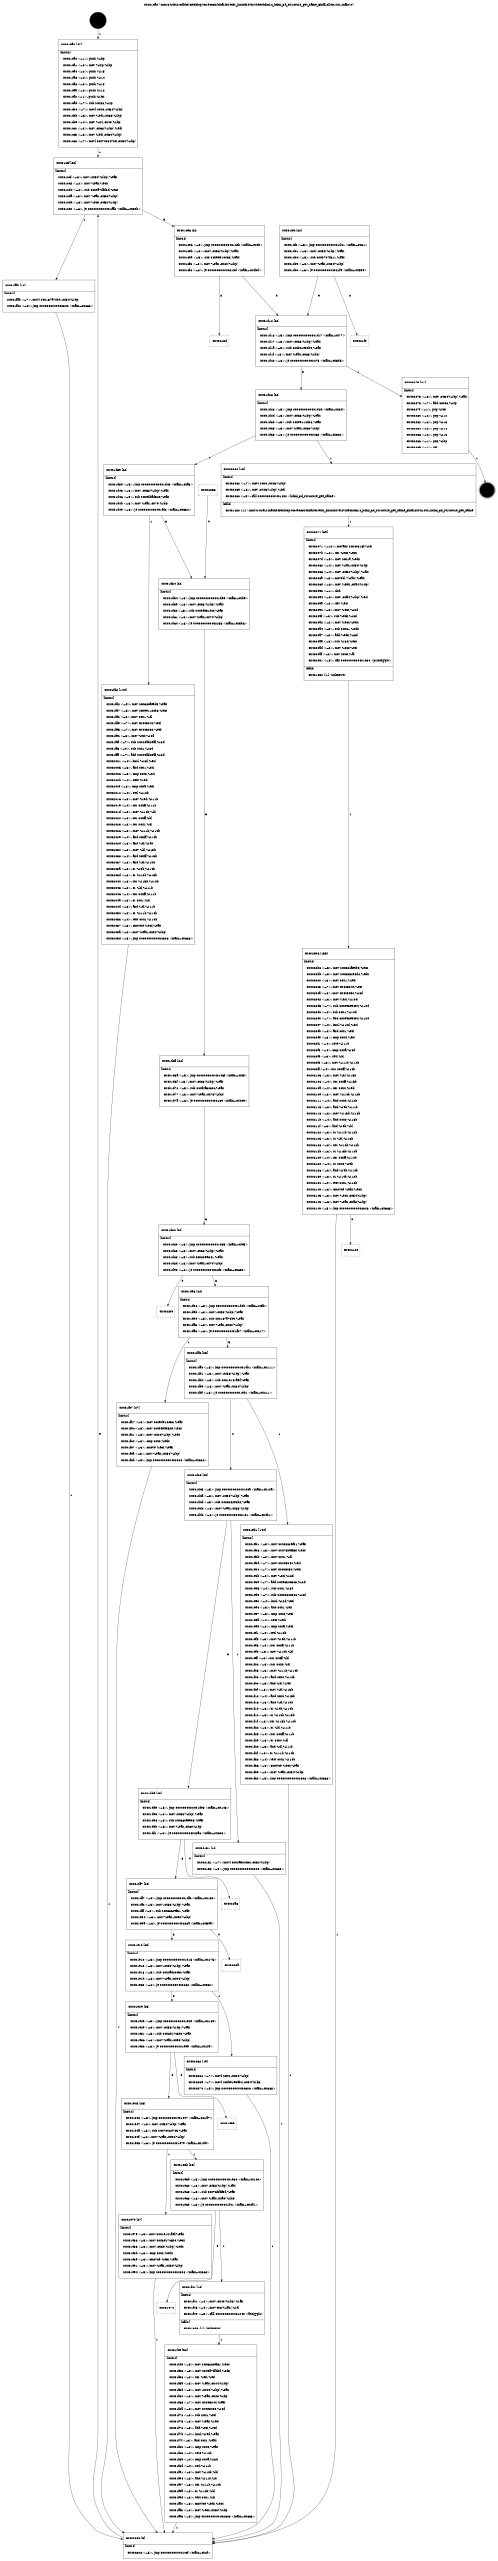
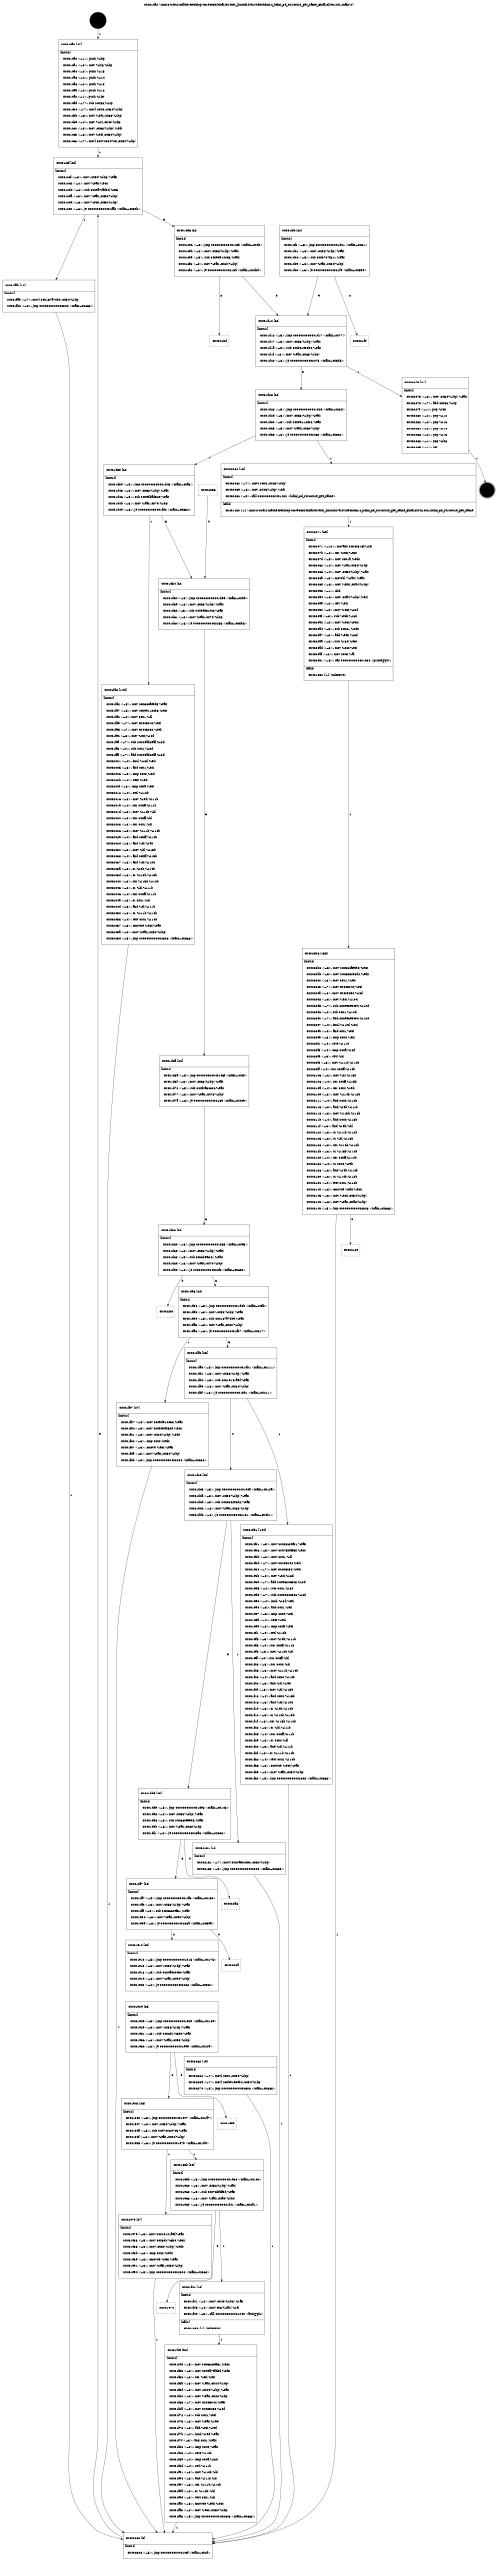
edge "0x401df7 [25]" -> "0x401e10 [25]": label " 3" -> " 4"
edge "0x401e10 [25]" -> "0x401e29 [25]": removed, label "2"
edge "0x401e10 [25]" -> "0x402262 [19]": removed, label "1"
